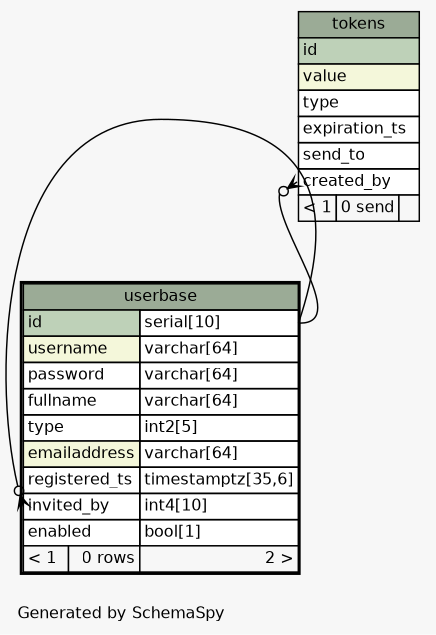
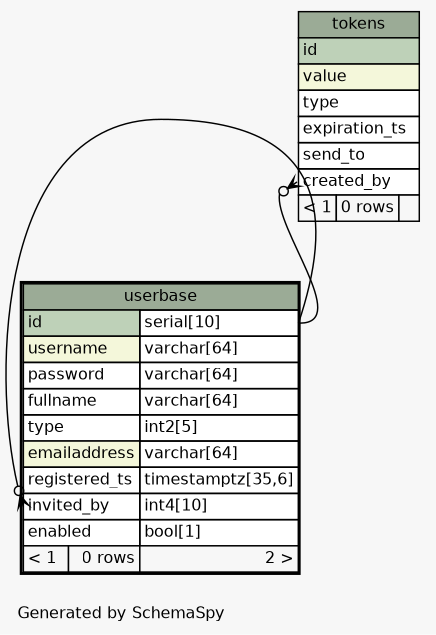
node "tokens": text "0 send" -> "0 rows"
